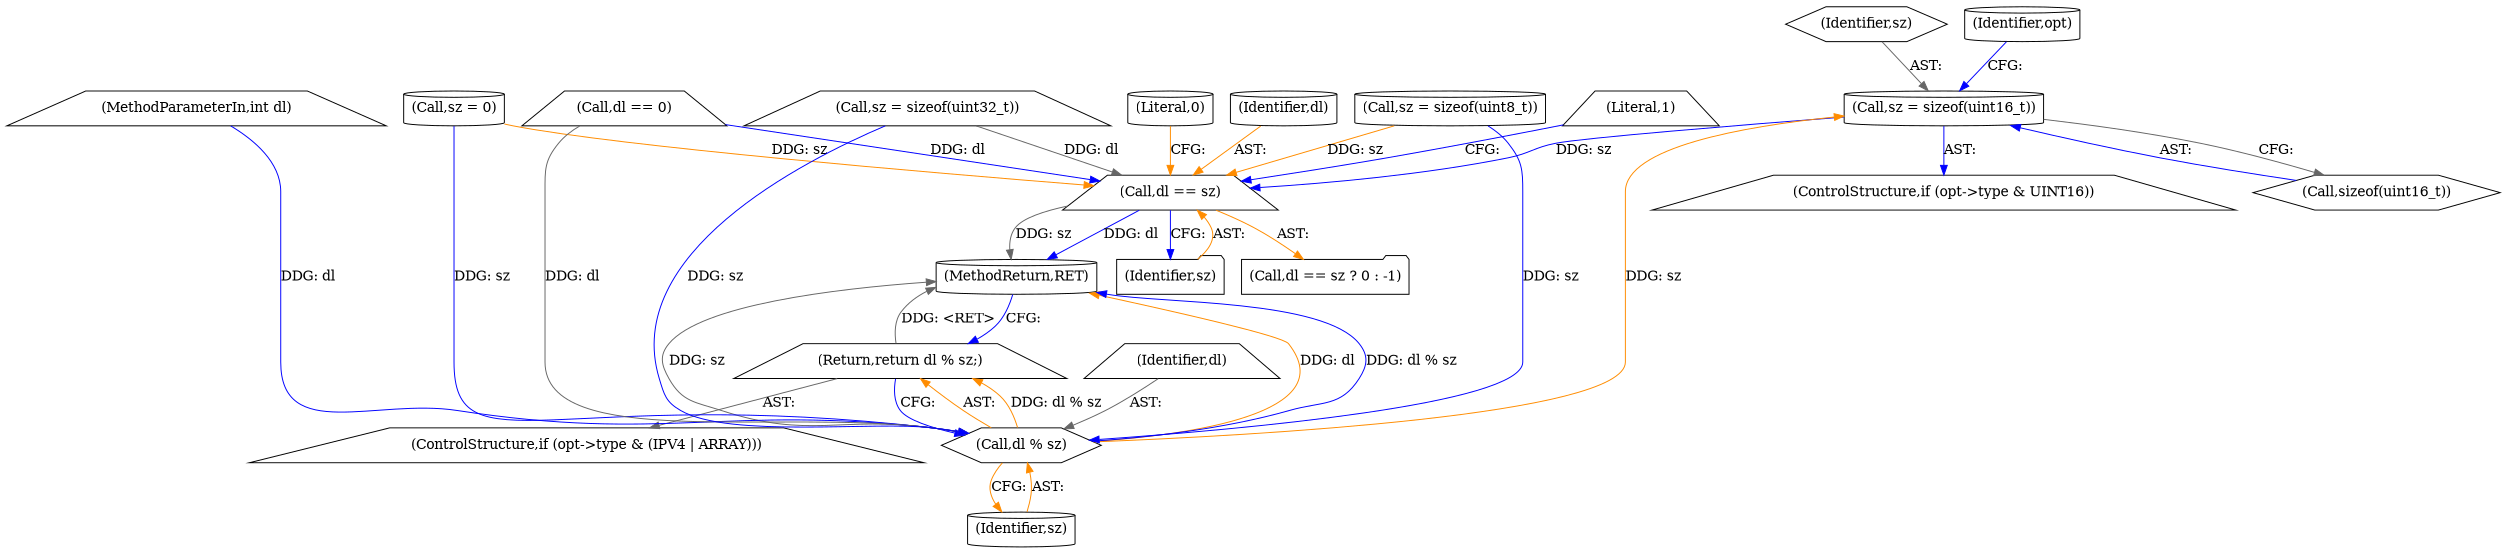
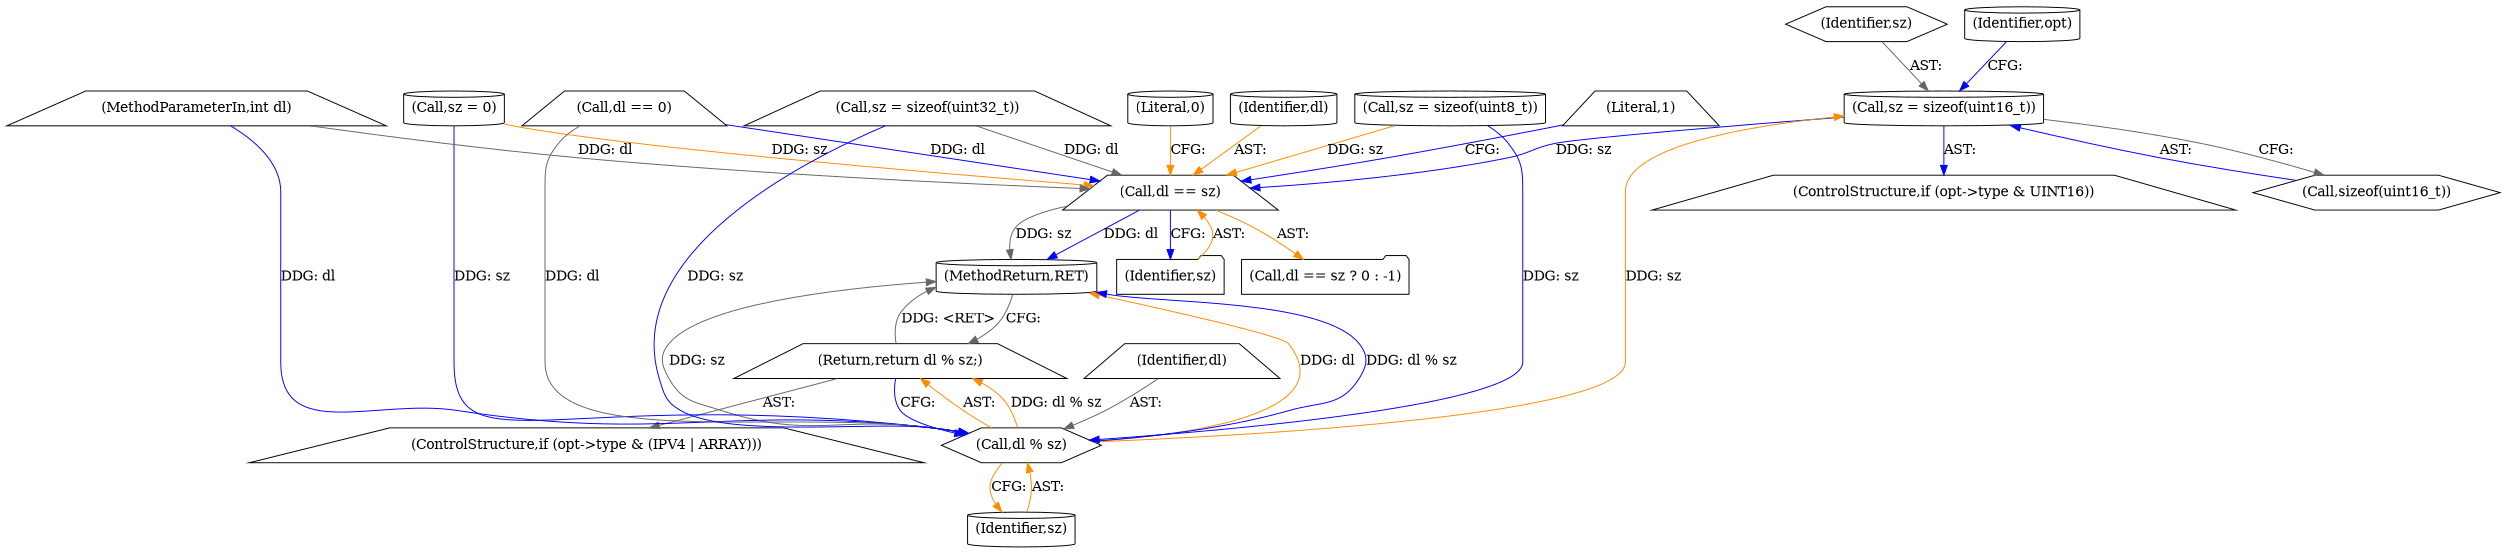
edge "(MethodParameterIn,int dl)" -> "(Call,dl == sz)": added, label "DDG: dl"
edge "(MethodReturn,RET)" -> "(Return,return dl % sz;)": color blue -> gray40
